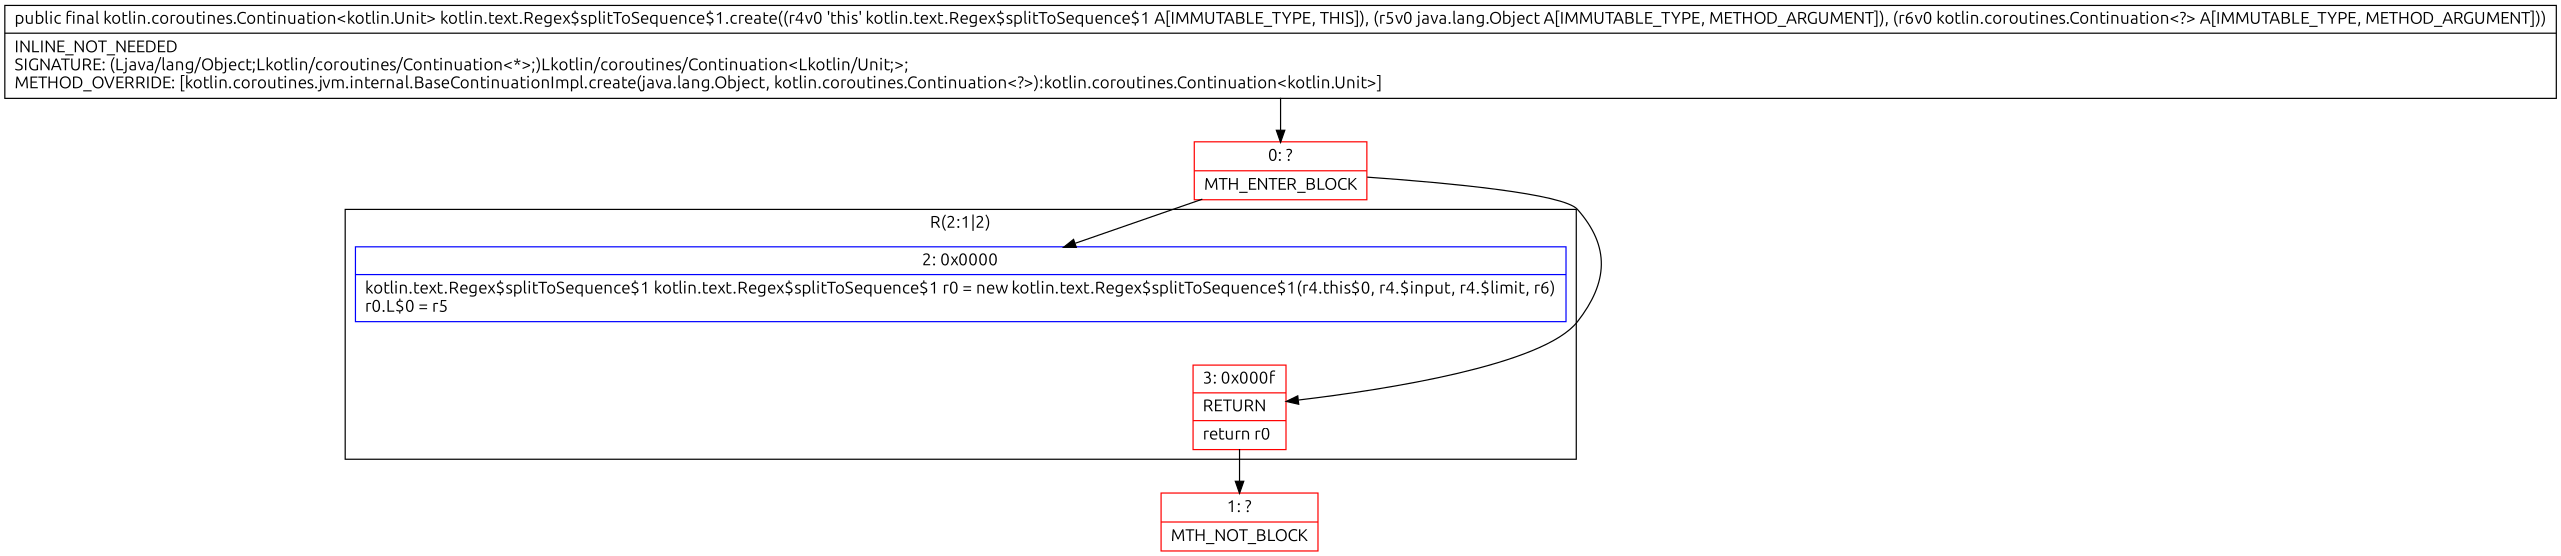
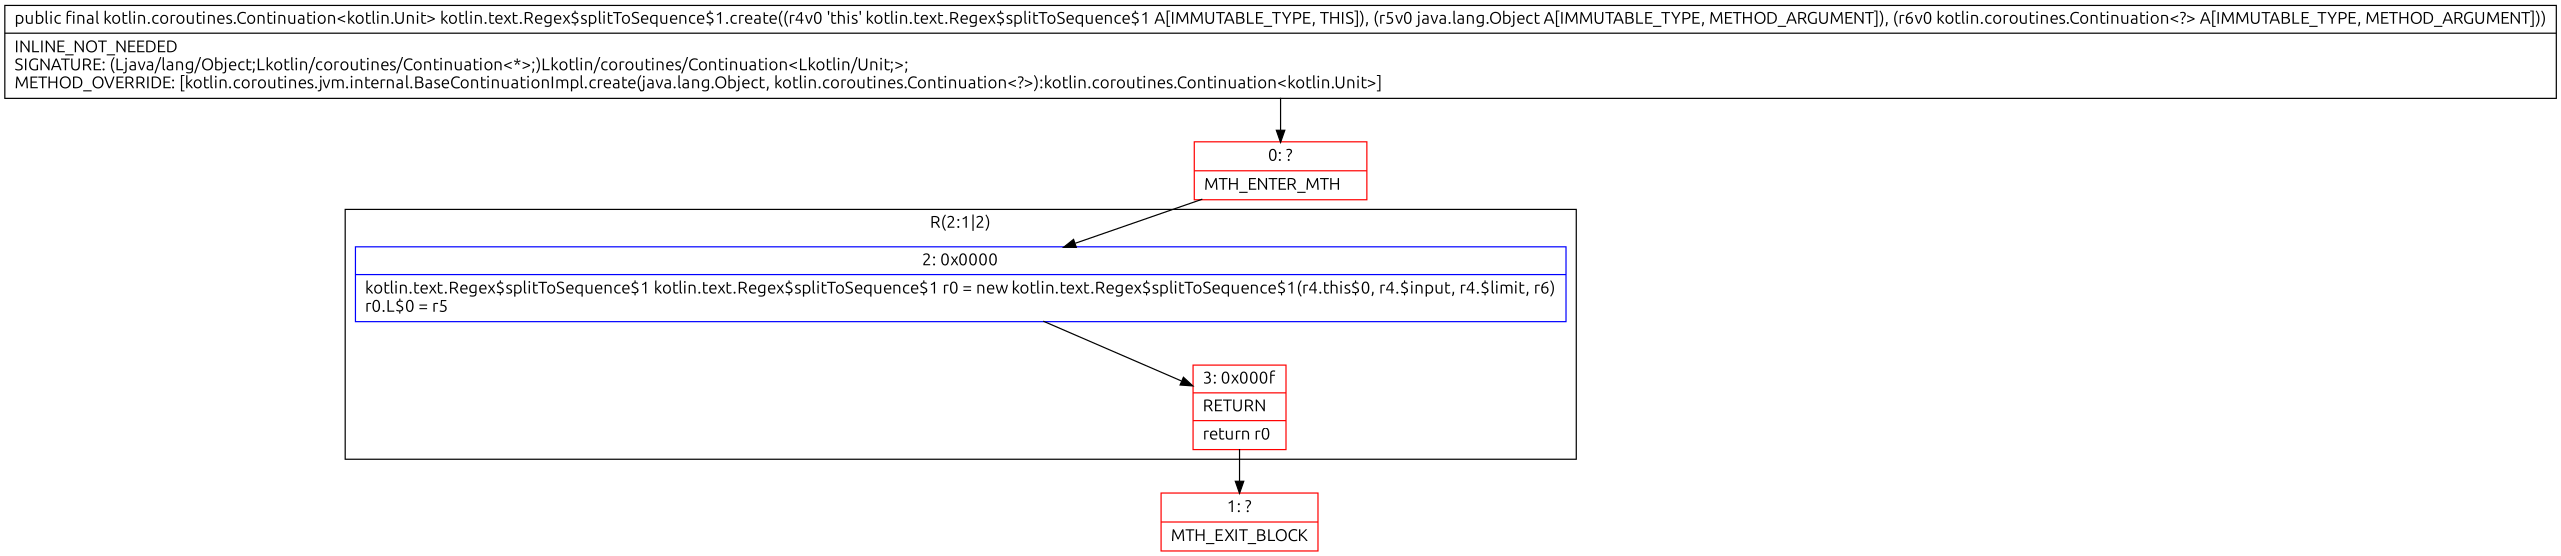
node "0: ?": text "MTH_ENTER_BLOCK" -> "MTH_ENTER_MTH"
edge "0: ?" -> "3: 0x000f": now "2: 0x0000" -> "3: 0x000f"
node "1: ?": text "MTH_NOT_BLOCK" -> "MTH_EXIT_BLOCK"
